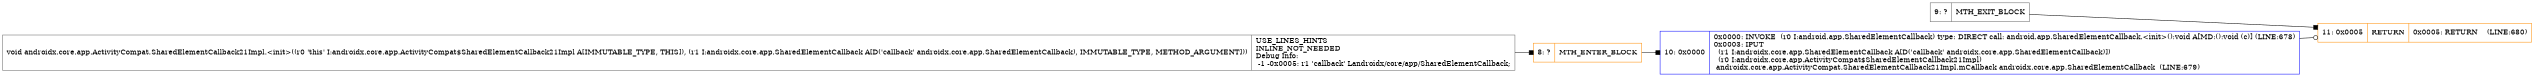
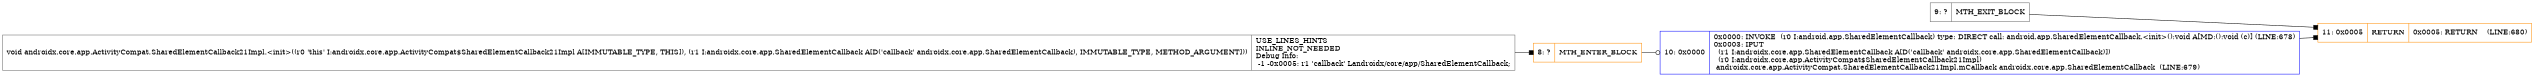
edge "10: 0x0000" -> "11: 0x0005": arrowhead odot -> box
edge "8: ?" -> "10: 0x0000": arrowhead box -> odot
